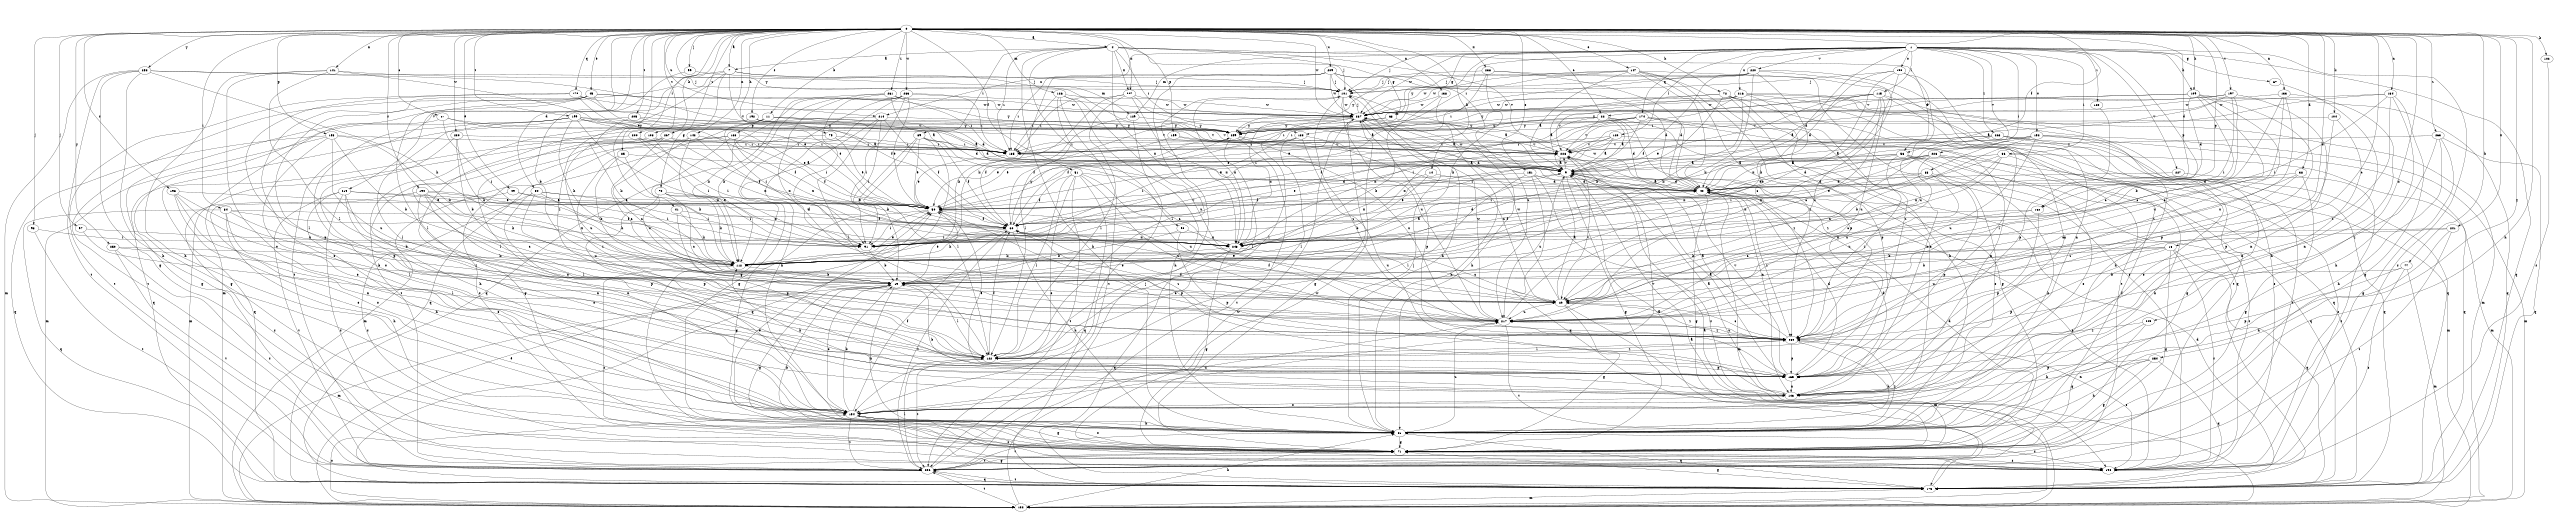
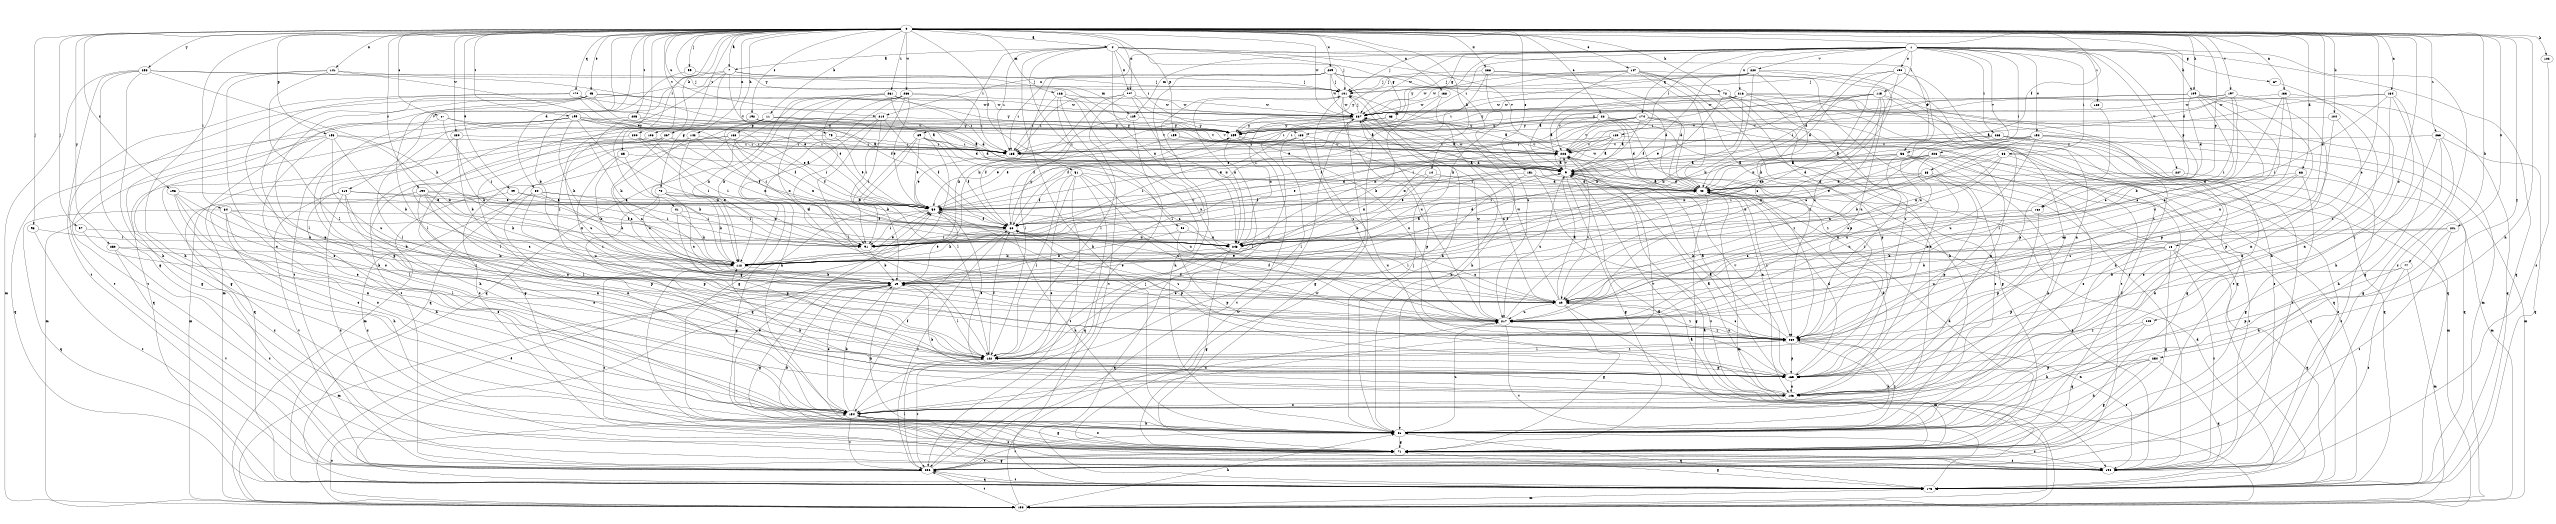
edge "109" -> "22": now "109" -> "228"
edge "115" -> "9": label "a" -> "i"
edge "151" -> "175": removed, label "q"
